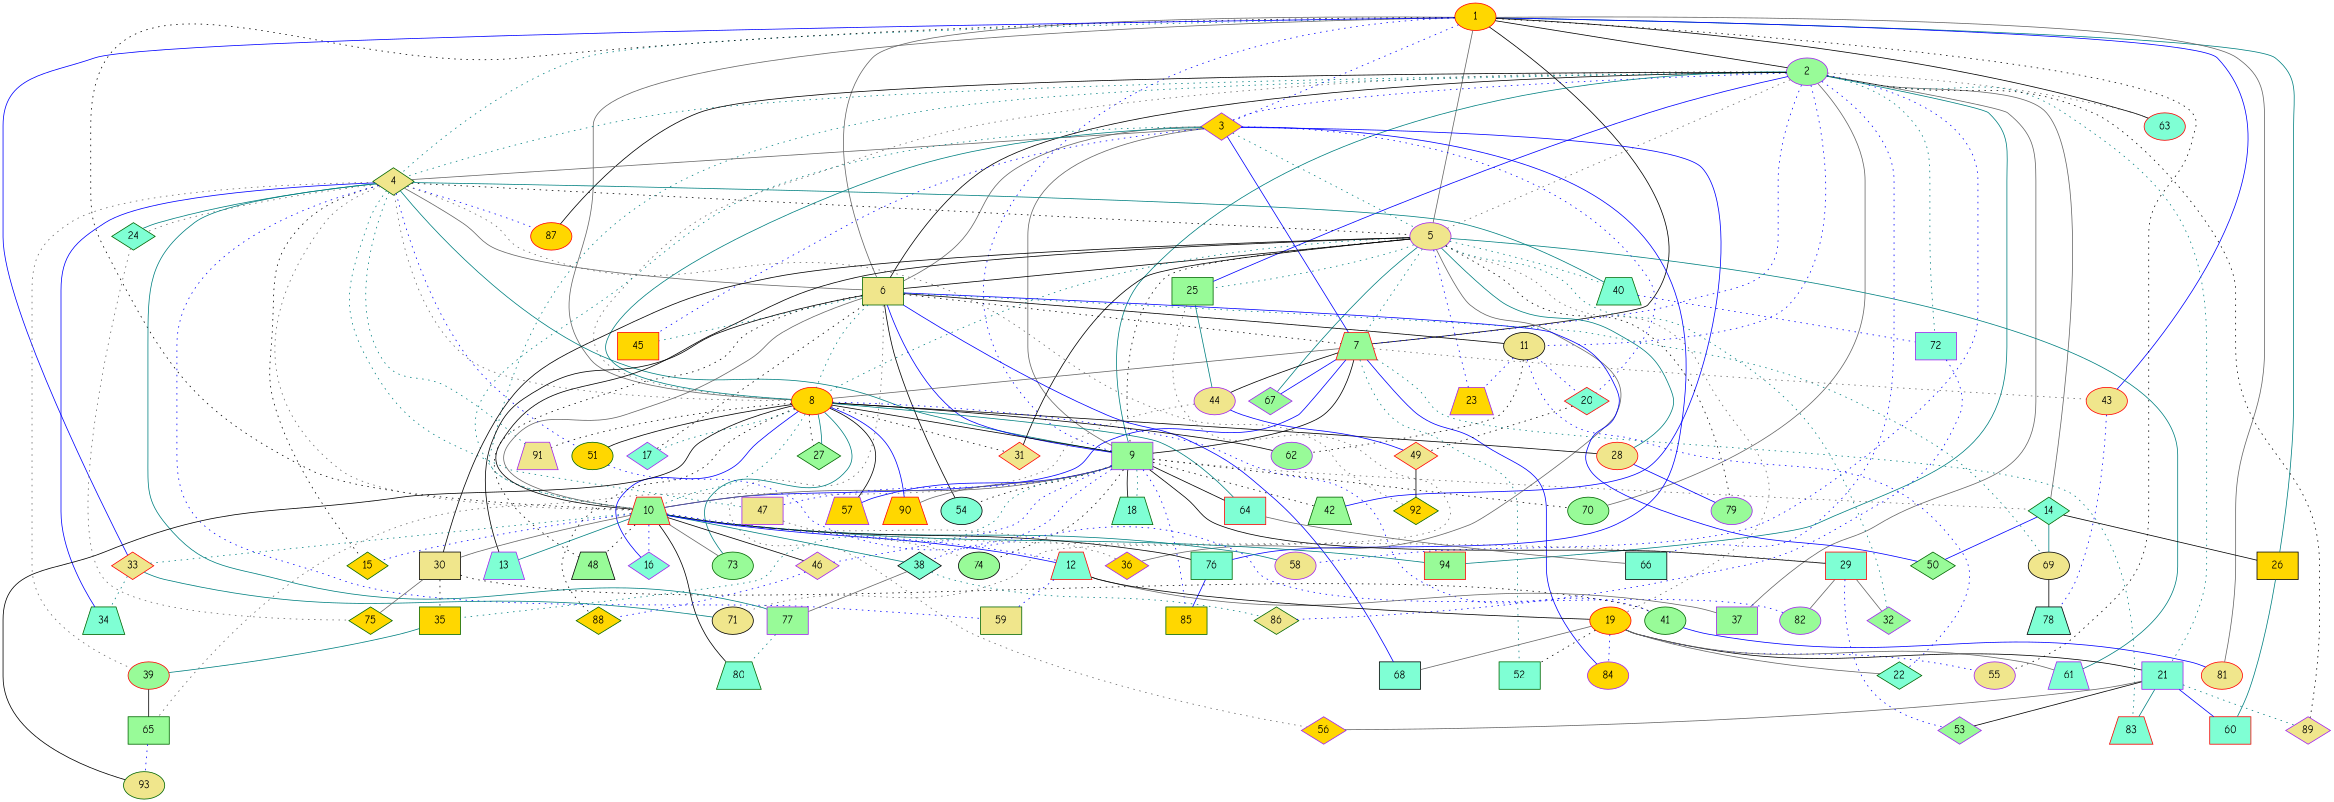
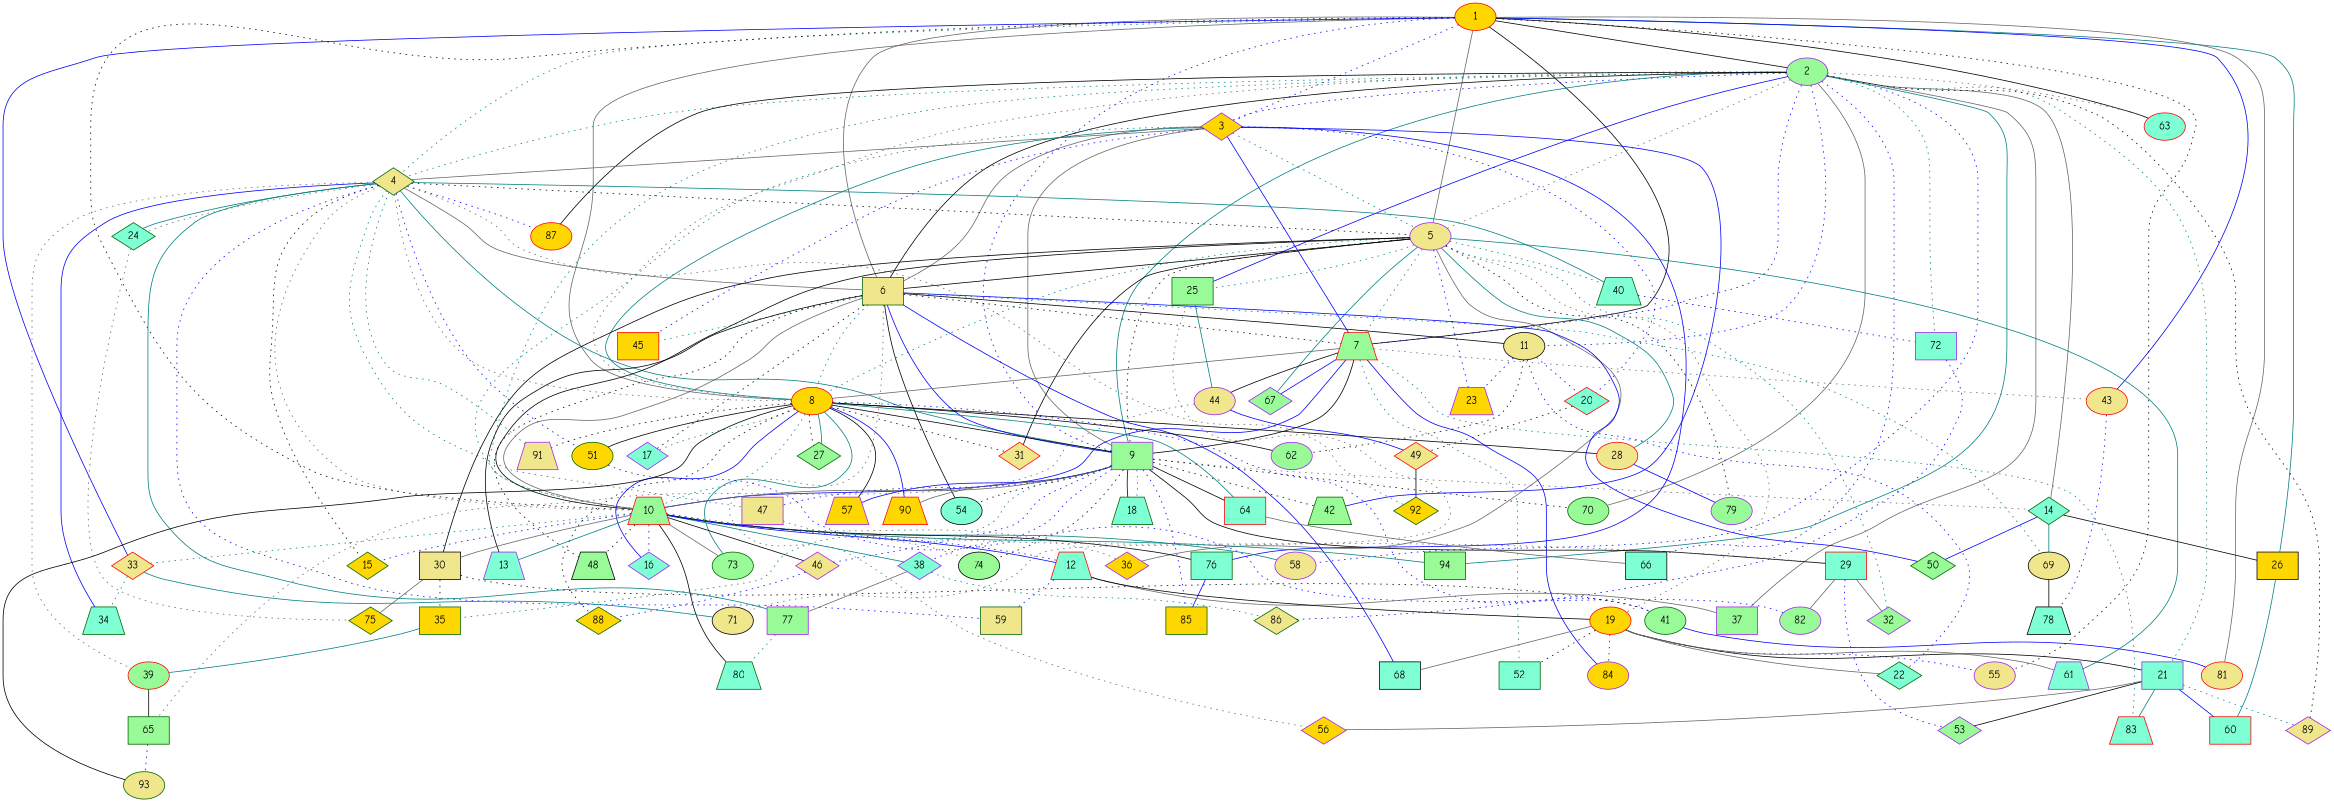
node "38": color black -> purple
node "94": color red -> darkgreen
